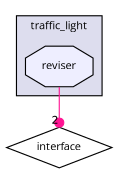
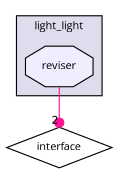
cluster "traffic_light": label "traffic_light" -> "light_light"
